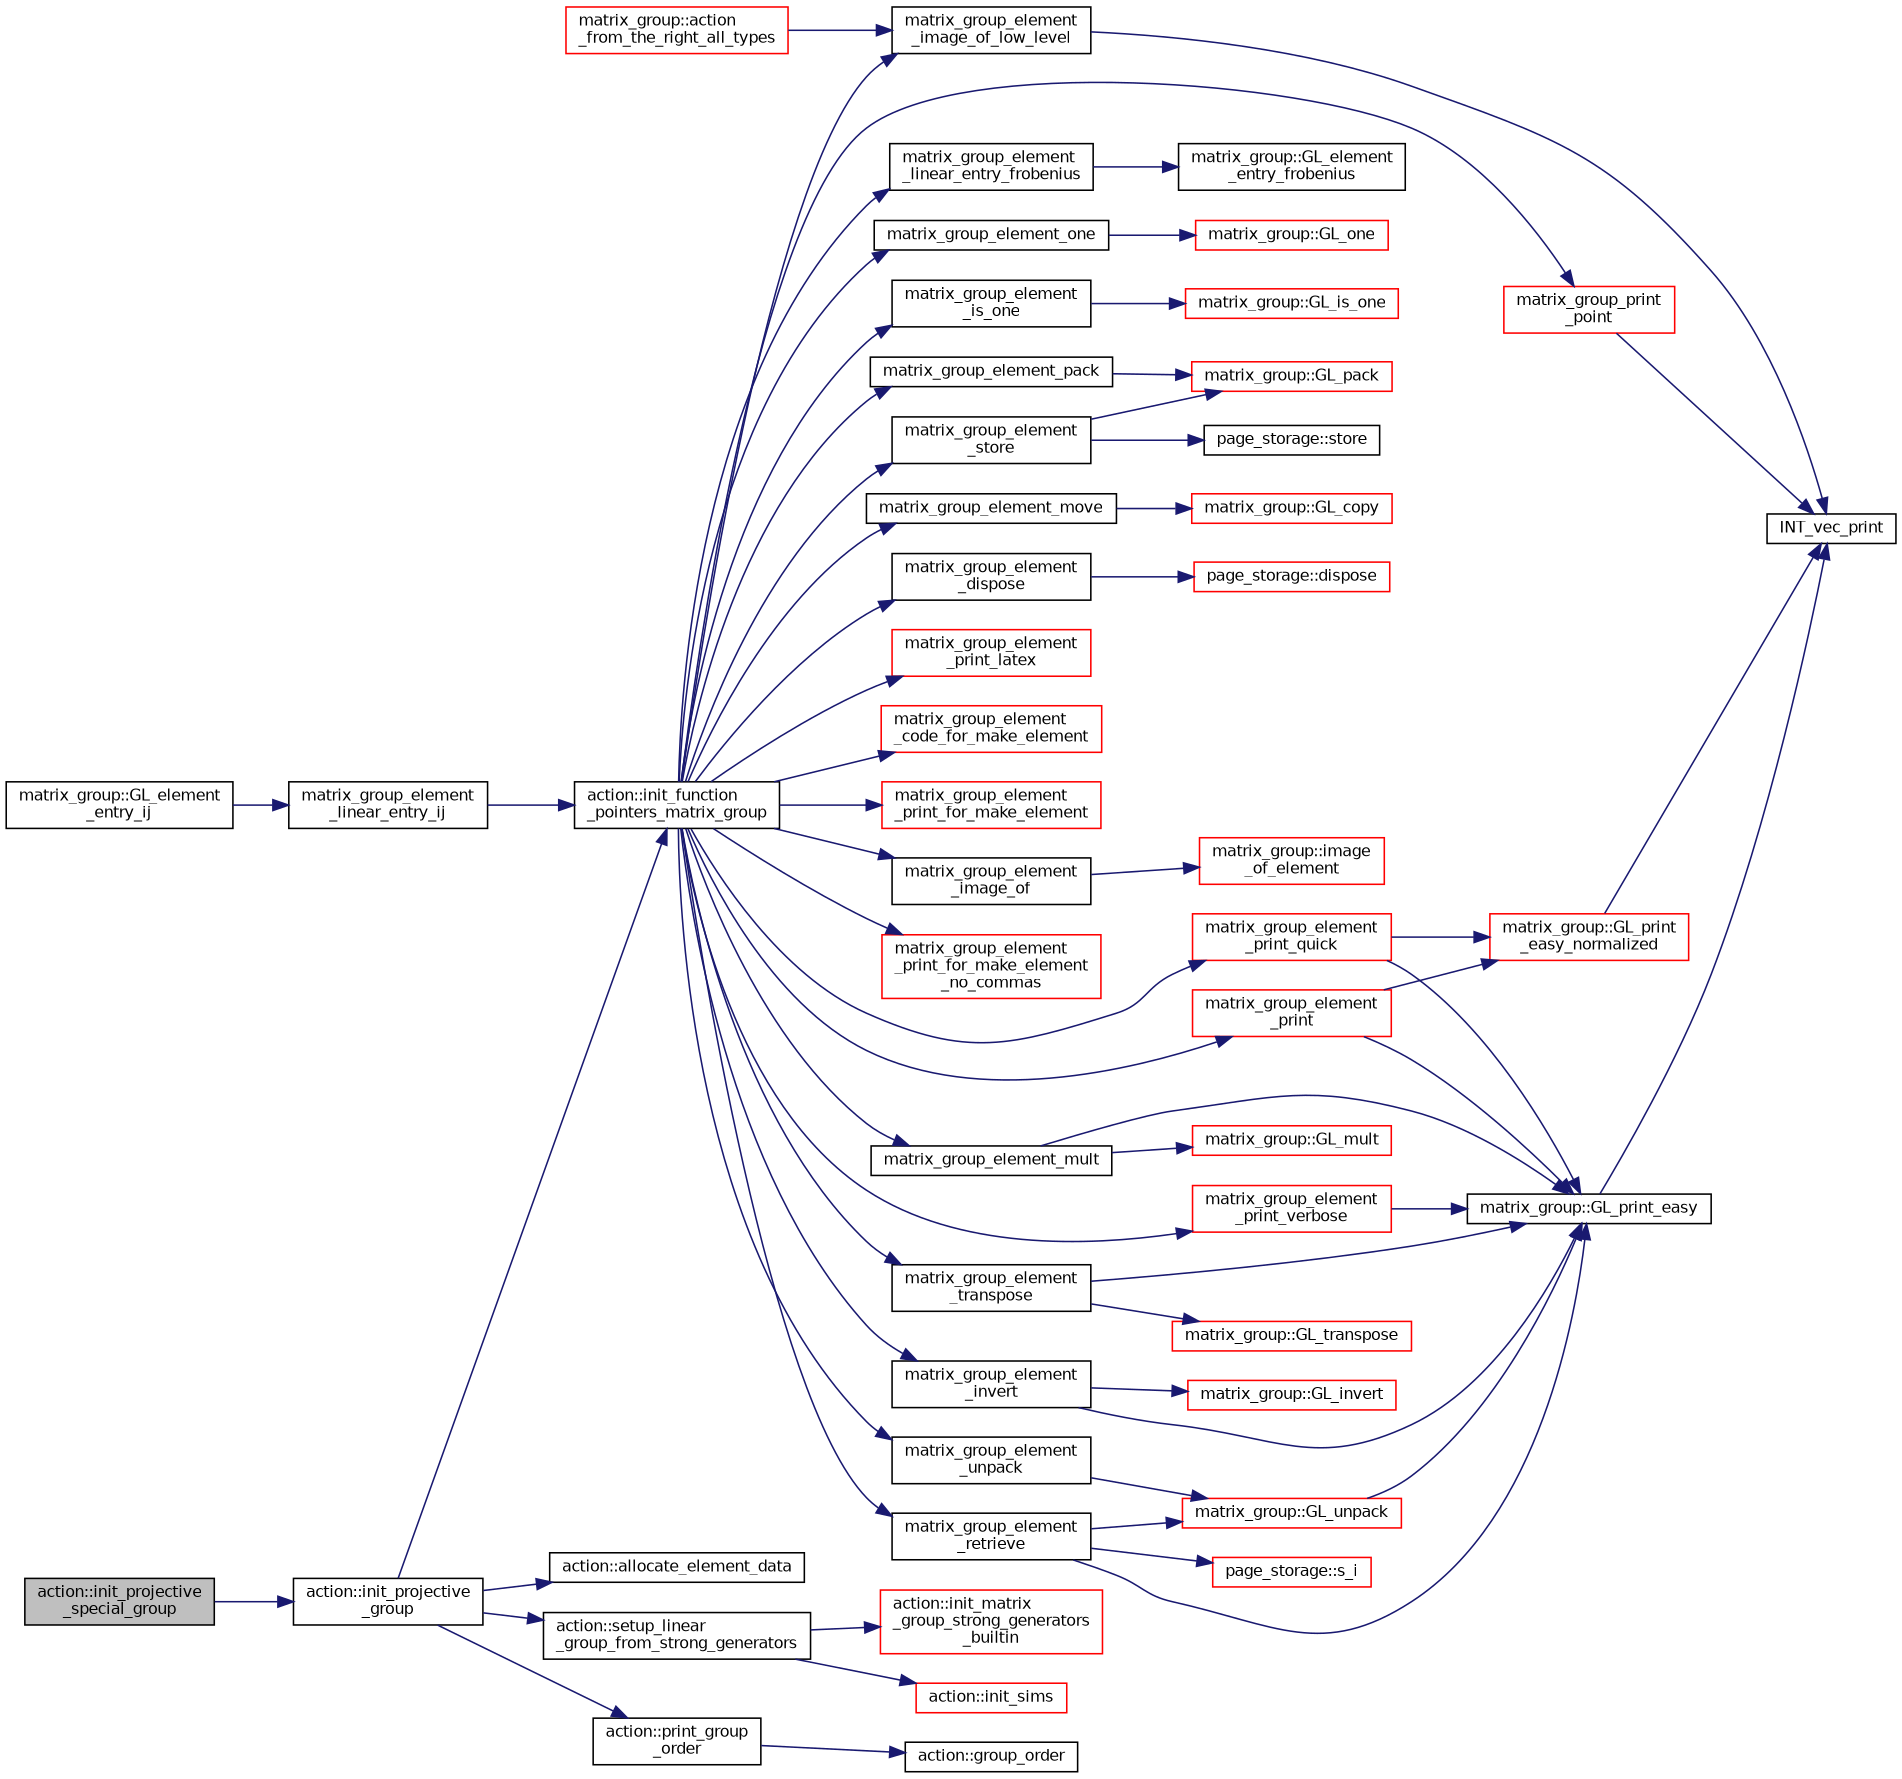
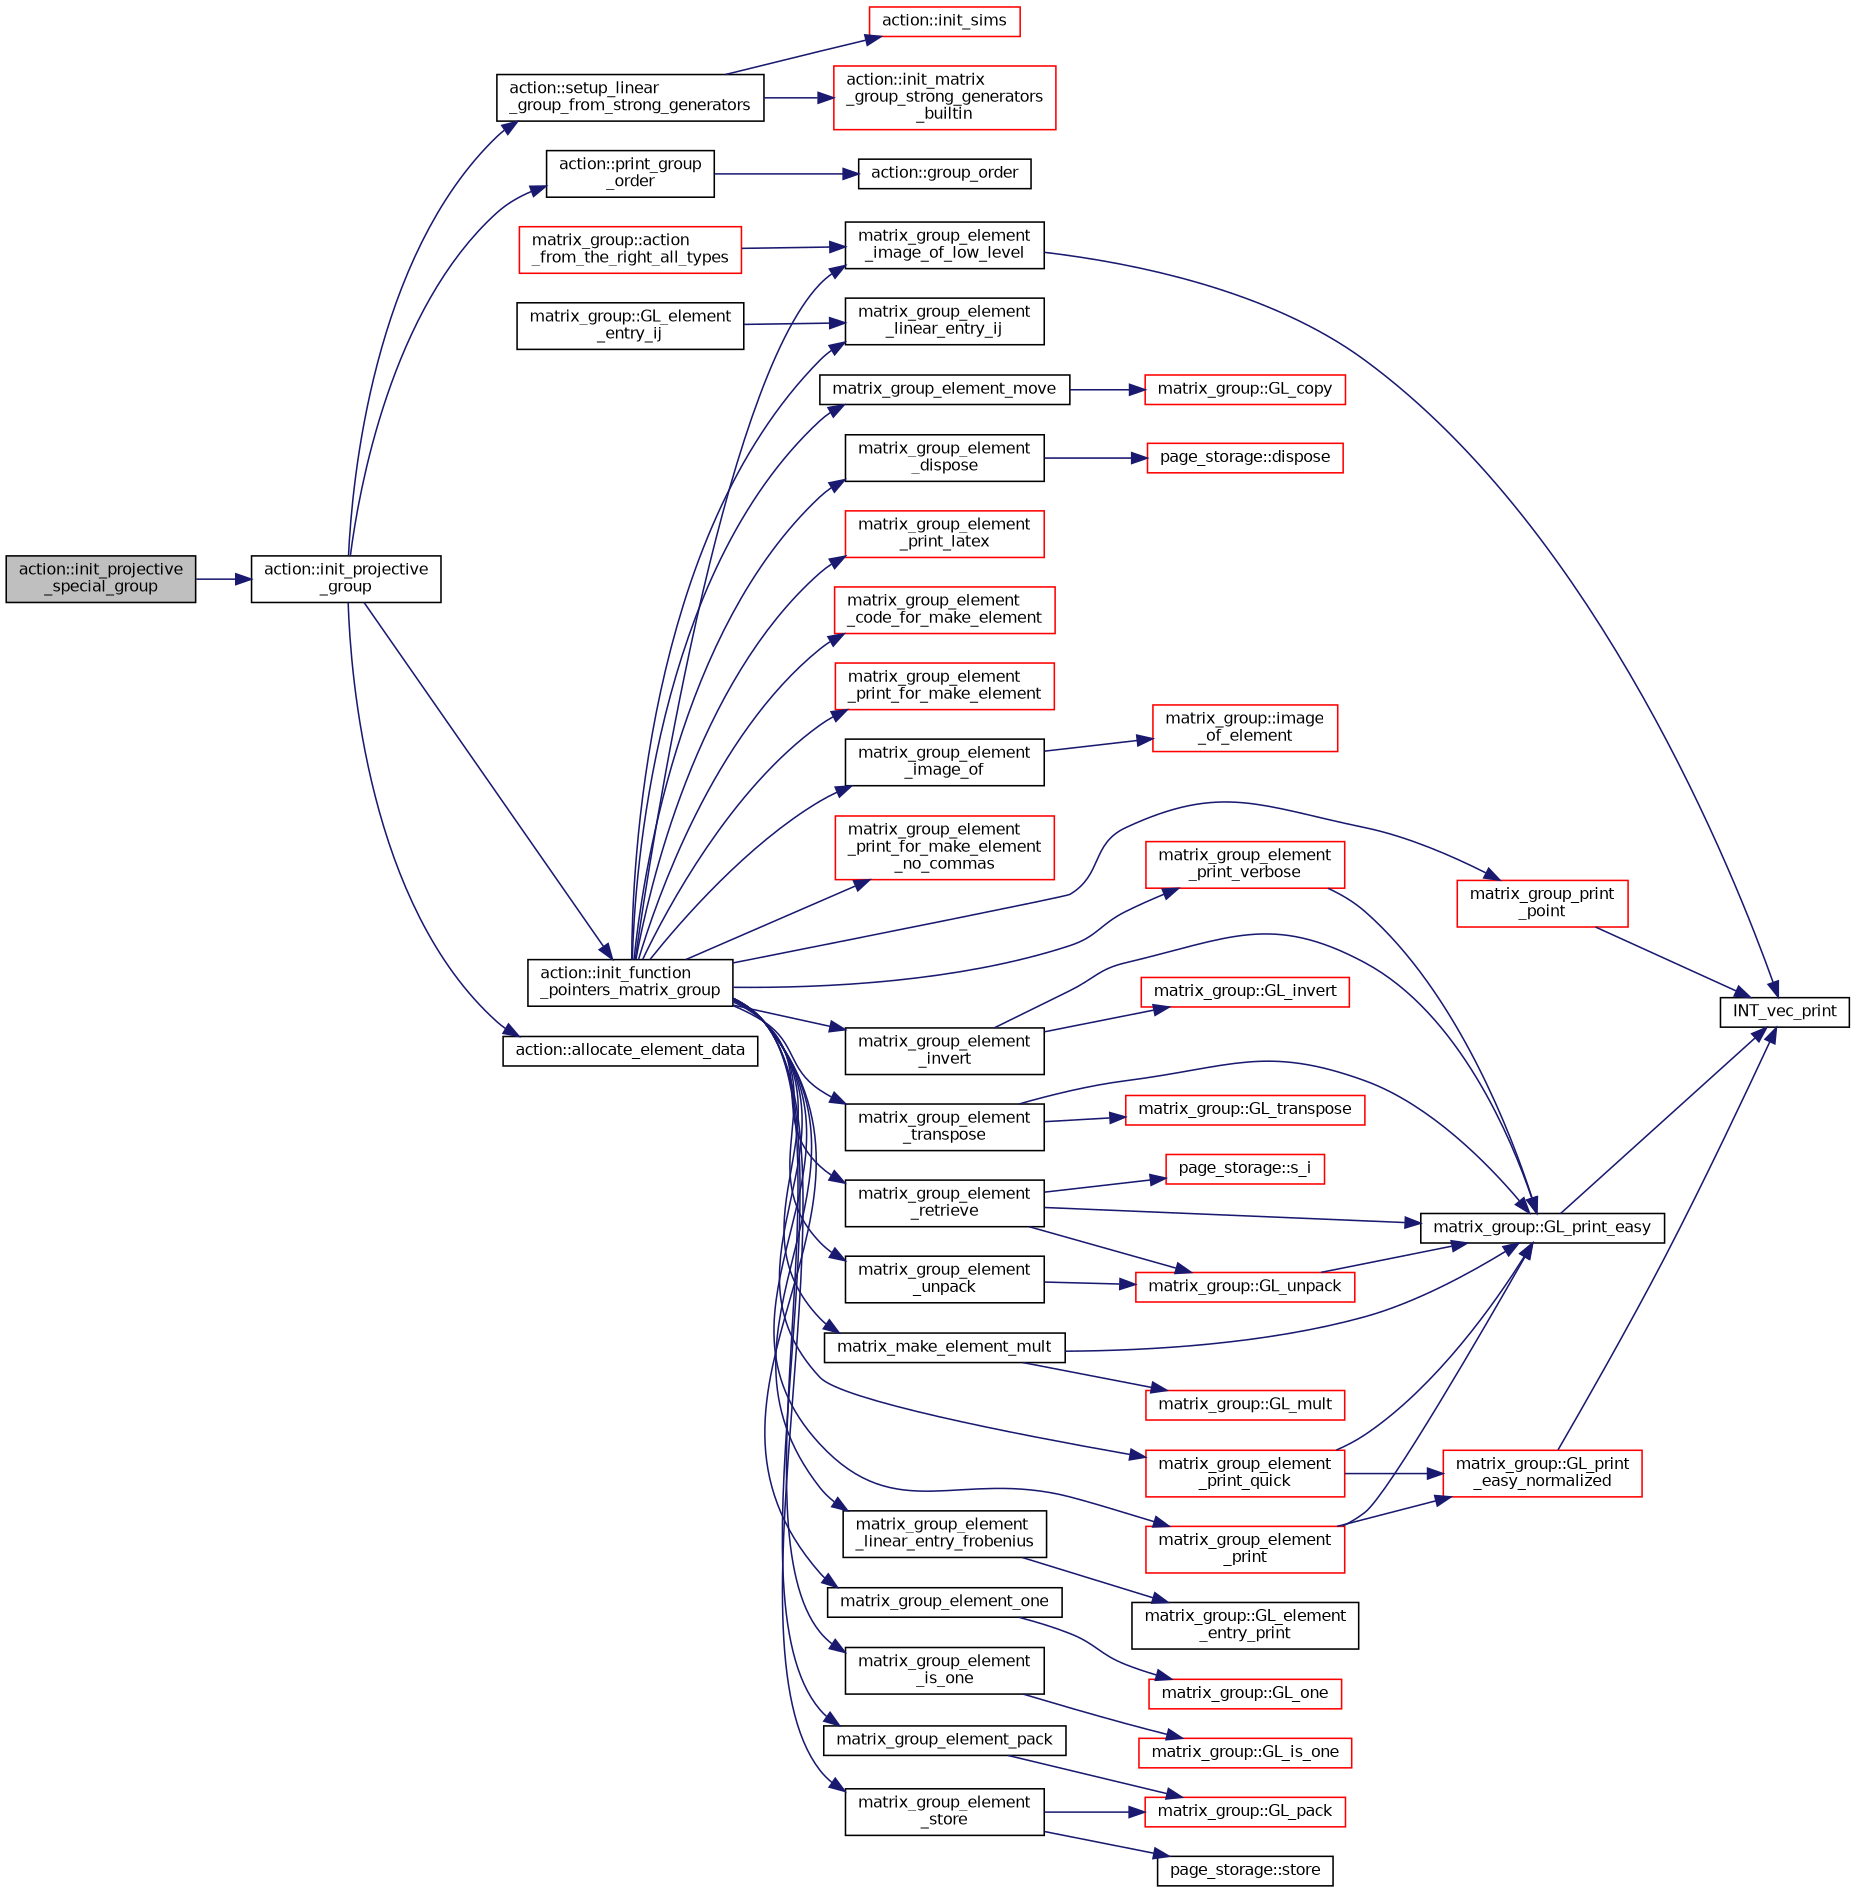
node "matrix_group::GL_element _entry_frobenius": label "matrix_group::GL_element _entry_frobenius" -> "matrix_group::GL_element _entry_print"
edge "matrix_group_element _linear_entry_ij" -> "action::init_function _pointers_matrix_group": reversed
node "matrix_group_element_mult": label "matrix_group_element_mult" -> "matrix_make_element_mult"
